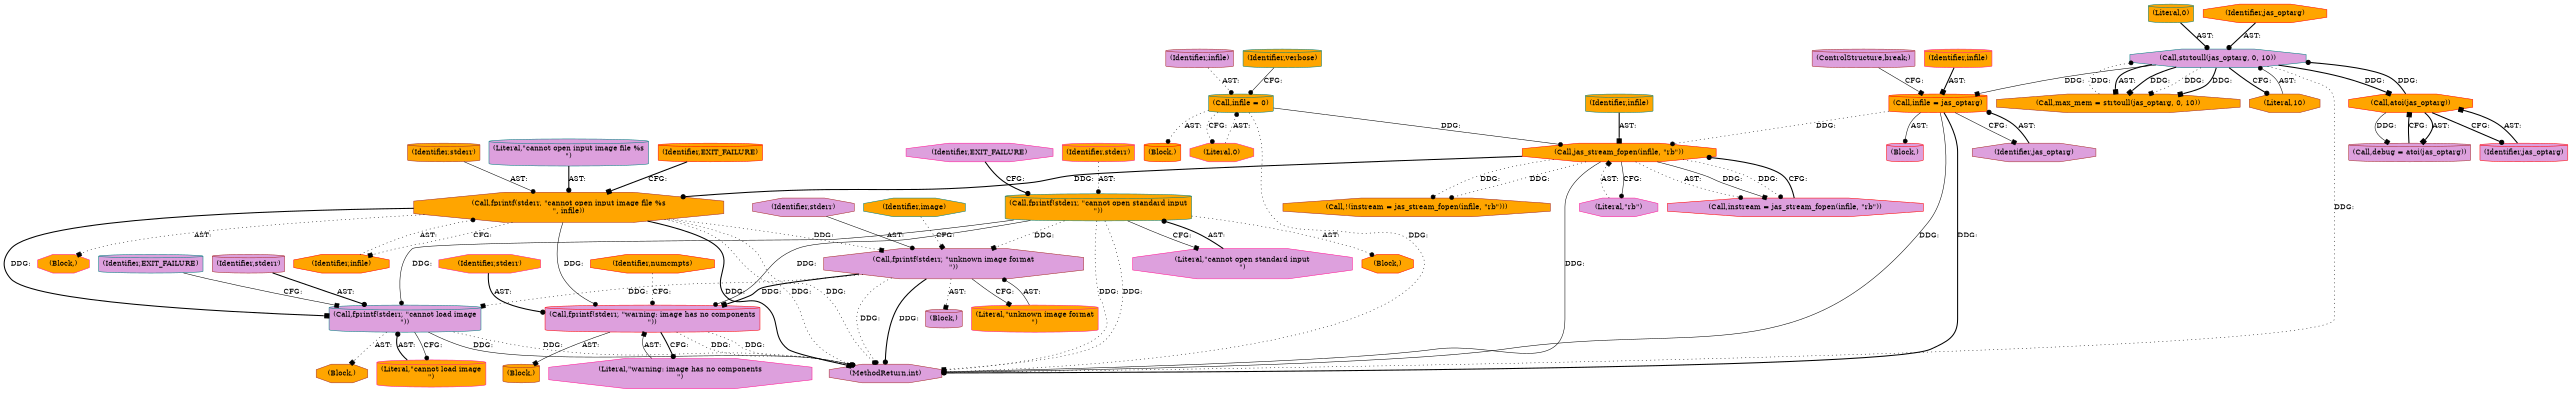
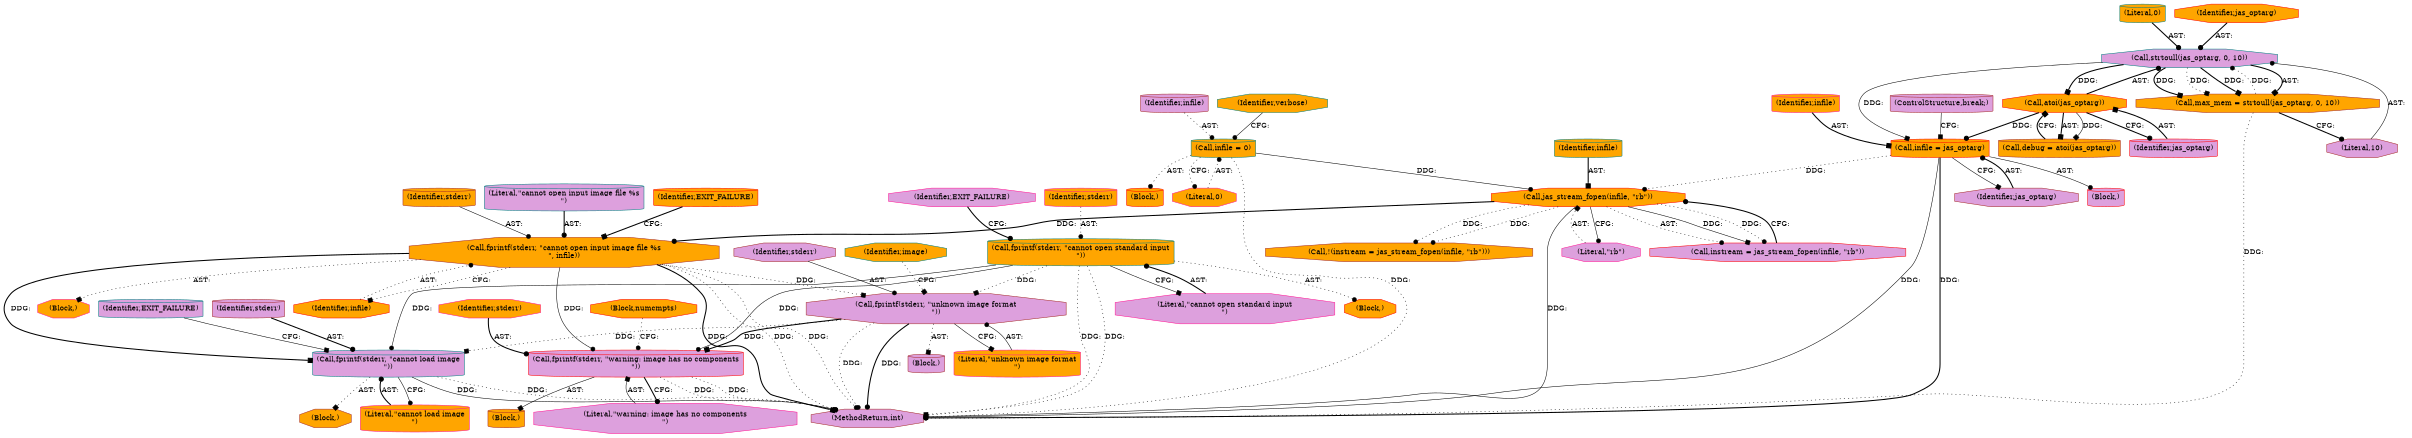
node "(Identifier,verbose)": shape cylinder -> octagon
edge "(Call,strtoull(jas_optarg, 0, 10))" -> "(Literal,10)": now "(Call,max_mem = strtoull(jas_optarg, 0, 10))" -> "(Literal,10)"
edge "(Call,atoi(jas_optarg))" -> "(Call,strtoull(jas_optarg, 0, 10))": label "DDG: " -> "AST: "
node "(Literal,10)": fillcolor orange -> plum
edge "(Call,atoi(jas_optarg))" -> "(Call,infile = jas_optarg)": added, label "DDG:"
node "(Call,debug = atoi(jas_optarg))": fillcolor plum -> orange
node "(Identifier,numcmpts)": label "(Identifier,numcmpts)" -> "(Block,numcmpts)"
edge "(Call,strtoull(jas_optarg, 0, 10))" -> "(MethodReturn,int)": now "(Call,max_mem = strtoull(jas_optarg, 0, 10))" -> "(MethodReturn,int)"
